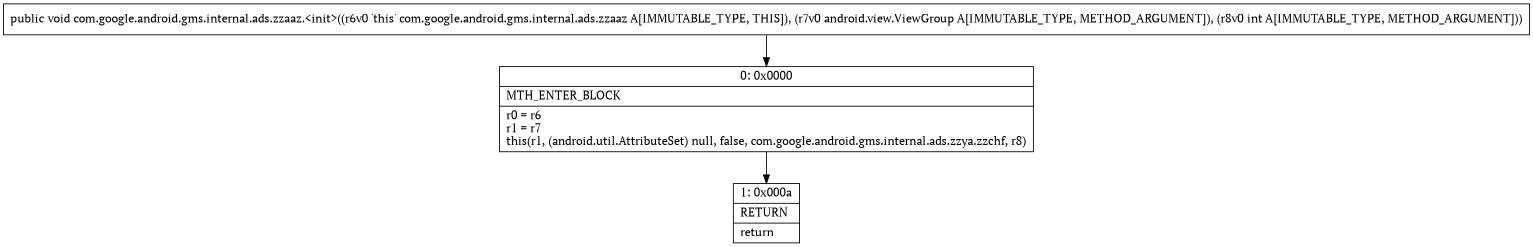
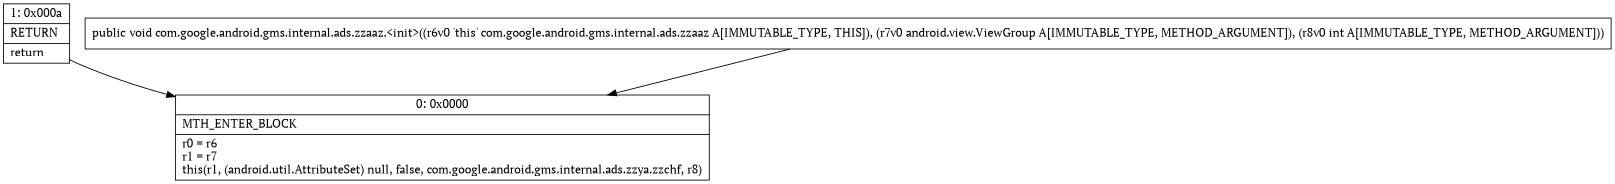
edge "0: 0x0000" -> "1: 0x000a": reversed
